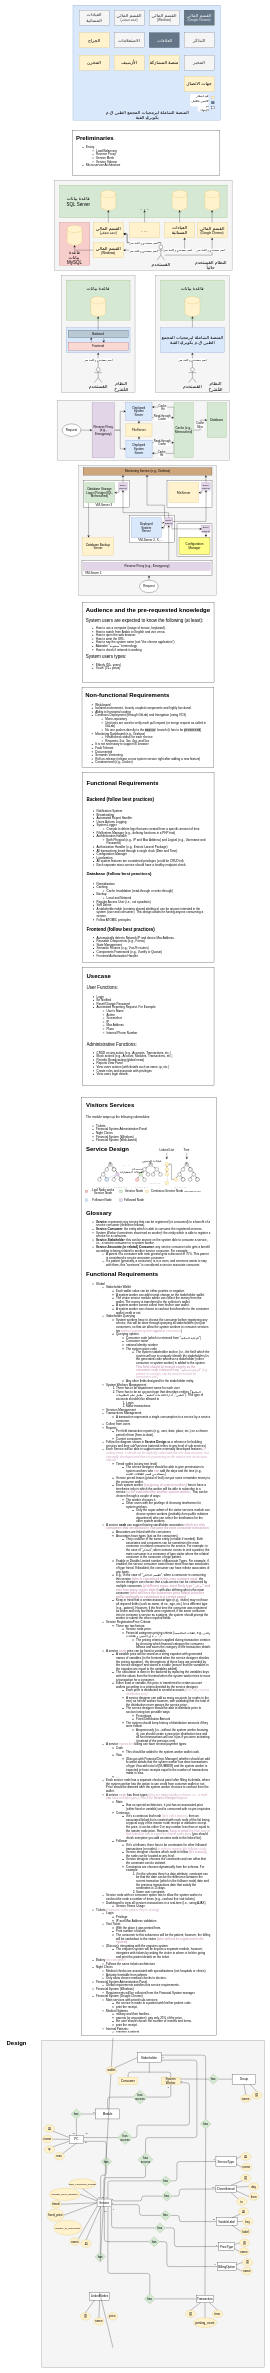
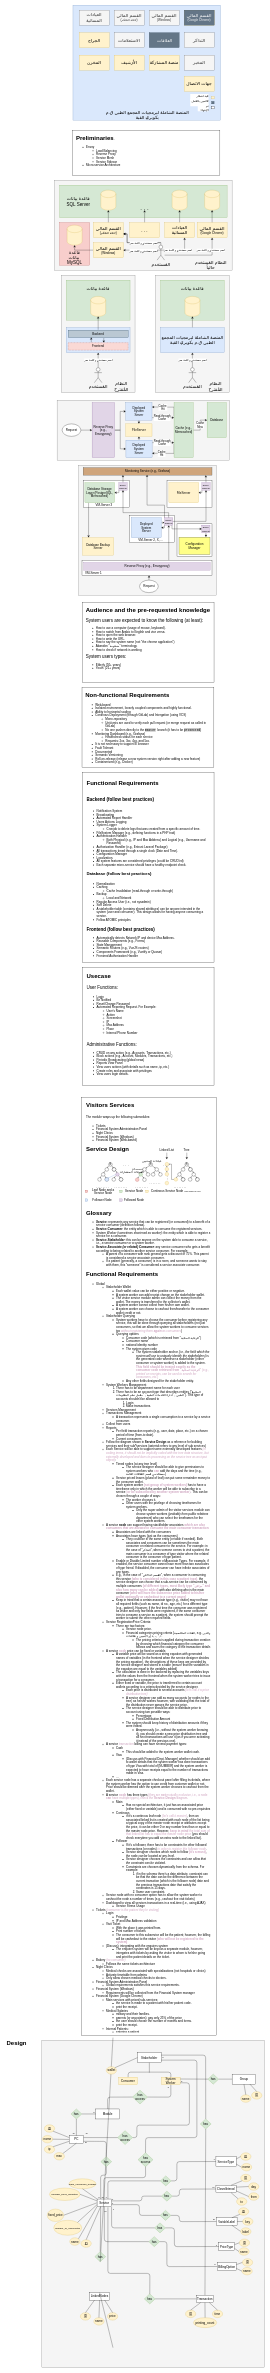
node "Frontend": style solid -> dashed
node "timed": removed
edge "Service" -- "timed": removed
edge "Service" -- "number_of_associates": added
edge "LinkedNodes" -- "price": added
